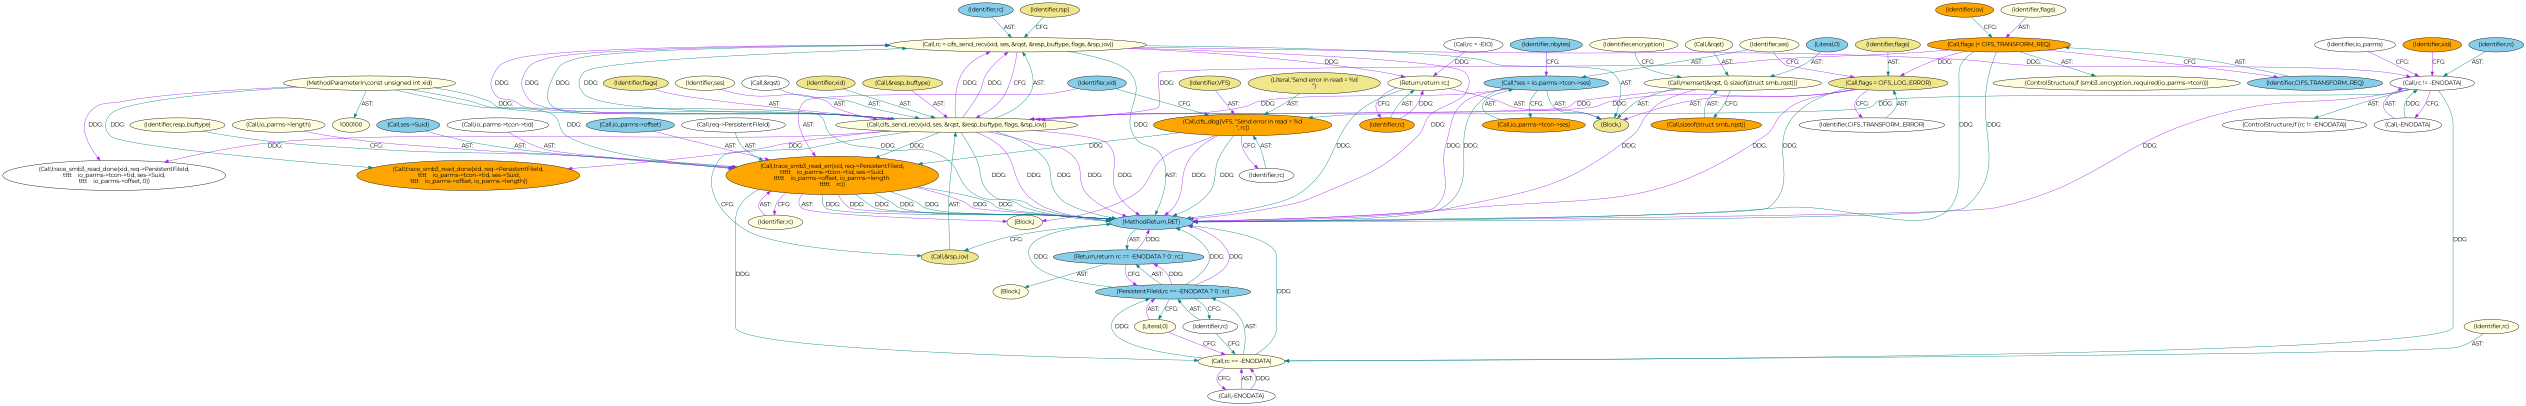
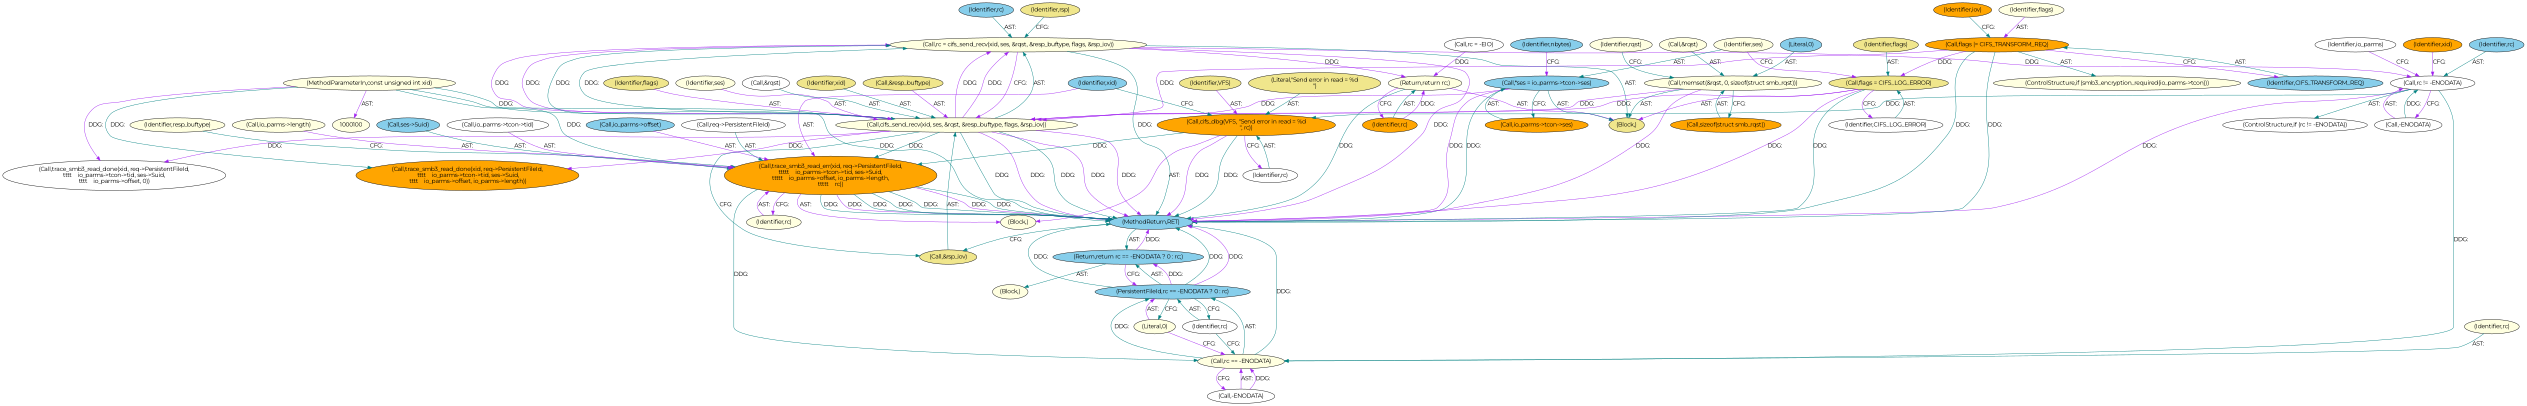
node "(Identifier,encryption)": label "(Identifier,encryption)" -> "(Identifier,rqst)"
edge "(MethodParameterIn,const unsigned int xid)" -> "1000100": color teal -> purple
node "(Identifier,CIFS_TRANSFORM_ERROR)": label "(Identifier,CIFS_TRANSFORM_ERROR)" -> "(Identifier,CIFS_LOG_ERROR)"
